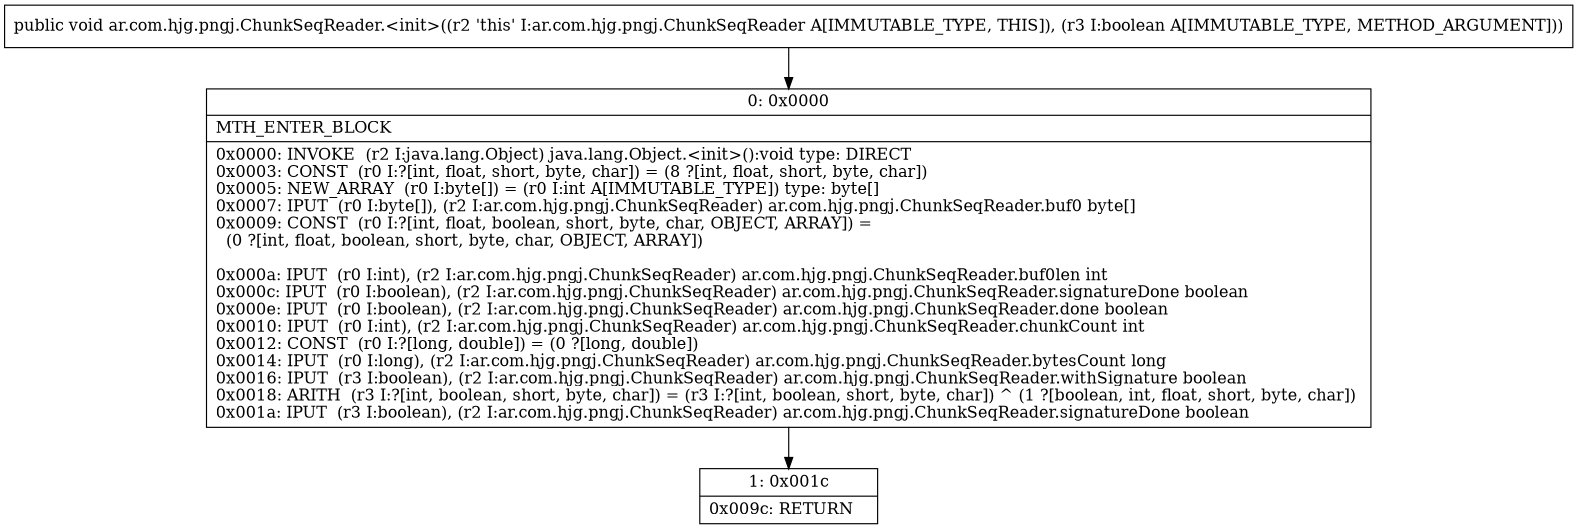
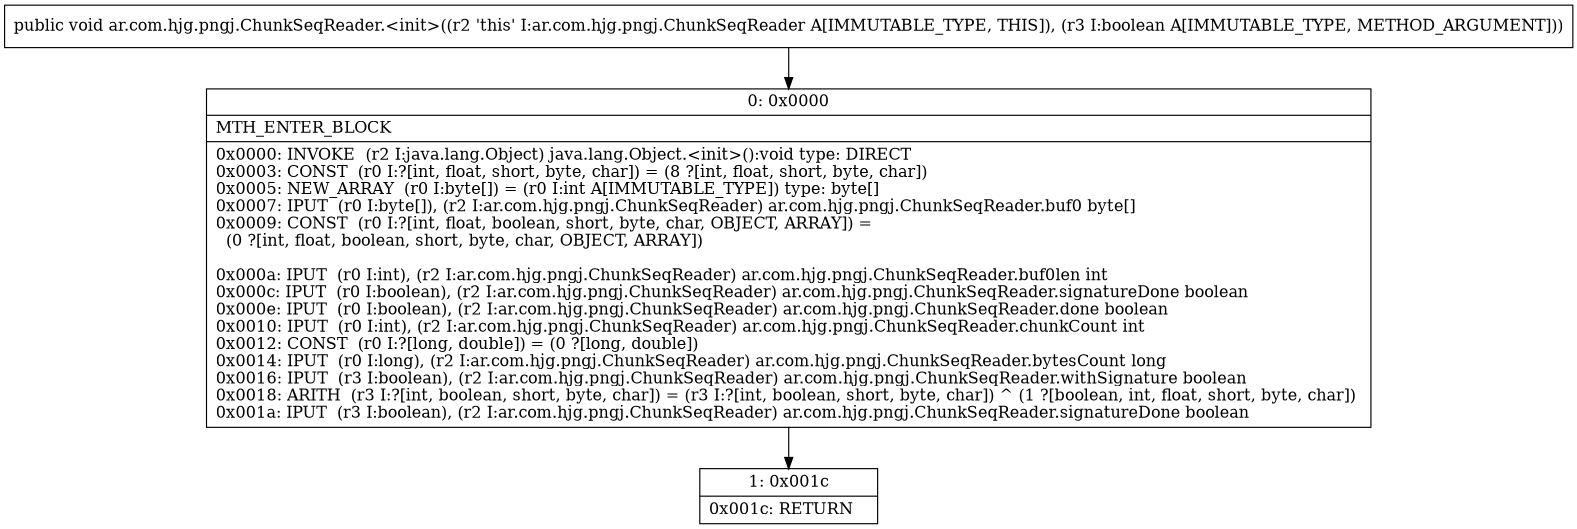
node "1: 0x001c": text "0x009c: RETURN" -> "0x001c: RETURN"
